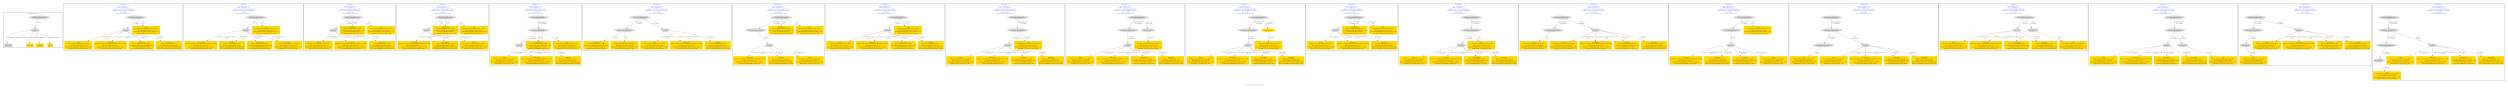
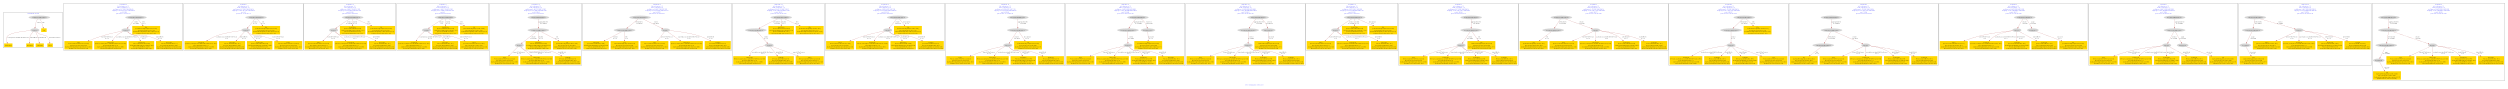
node "title": added
node "WebResource2": fillcolor gold -> lightgray
node "nationality": fillcolor lightgray -> gold
